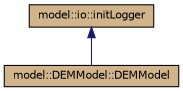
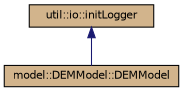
node "model::io::initLogger": label "model::io::initLogger" -> "util::io::initLogger"
